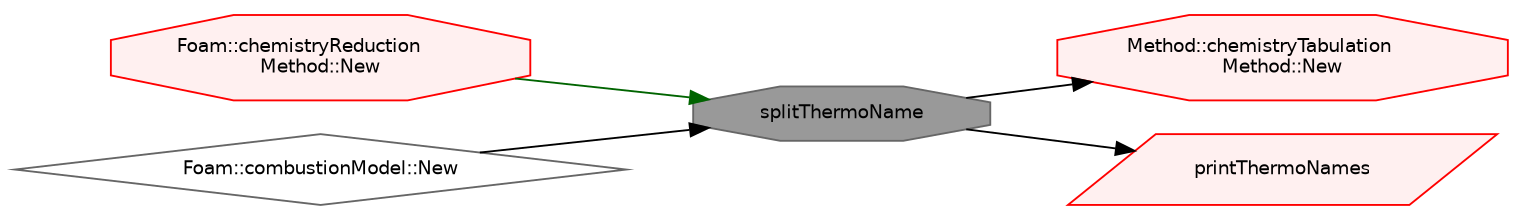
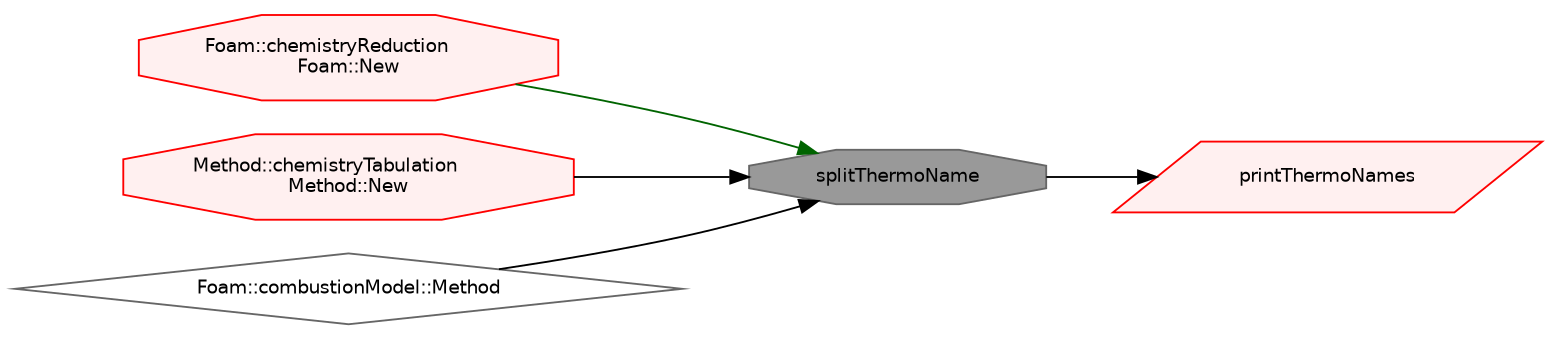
node "Foam::chemistryReduction Method::New": label "Foam::chemistryReduction Method::New" -> "Foam::chemistryReduction Foam::New"
edge "splitThermoName" -> "Method::chemistryTabulation Method::New": reversed
node "Foam::combustionModel::New": label "Foam::combustionModel::New" -> "Foam::combustionModel::Method"
